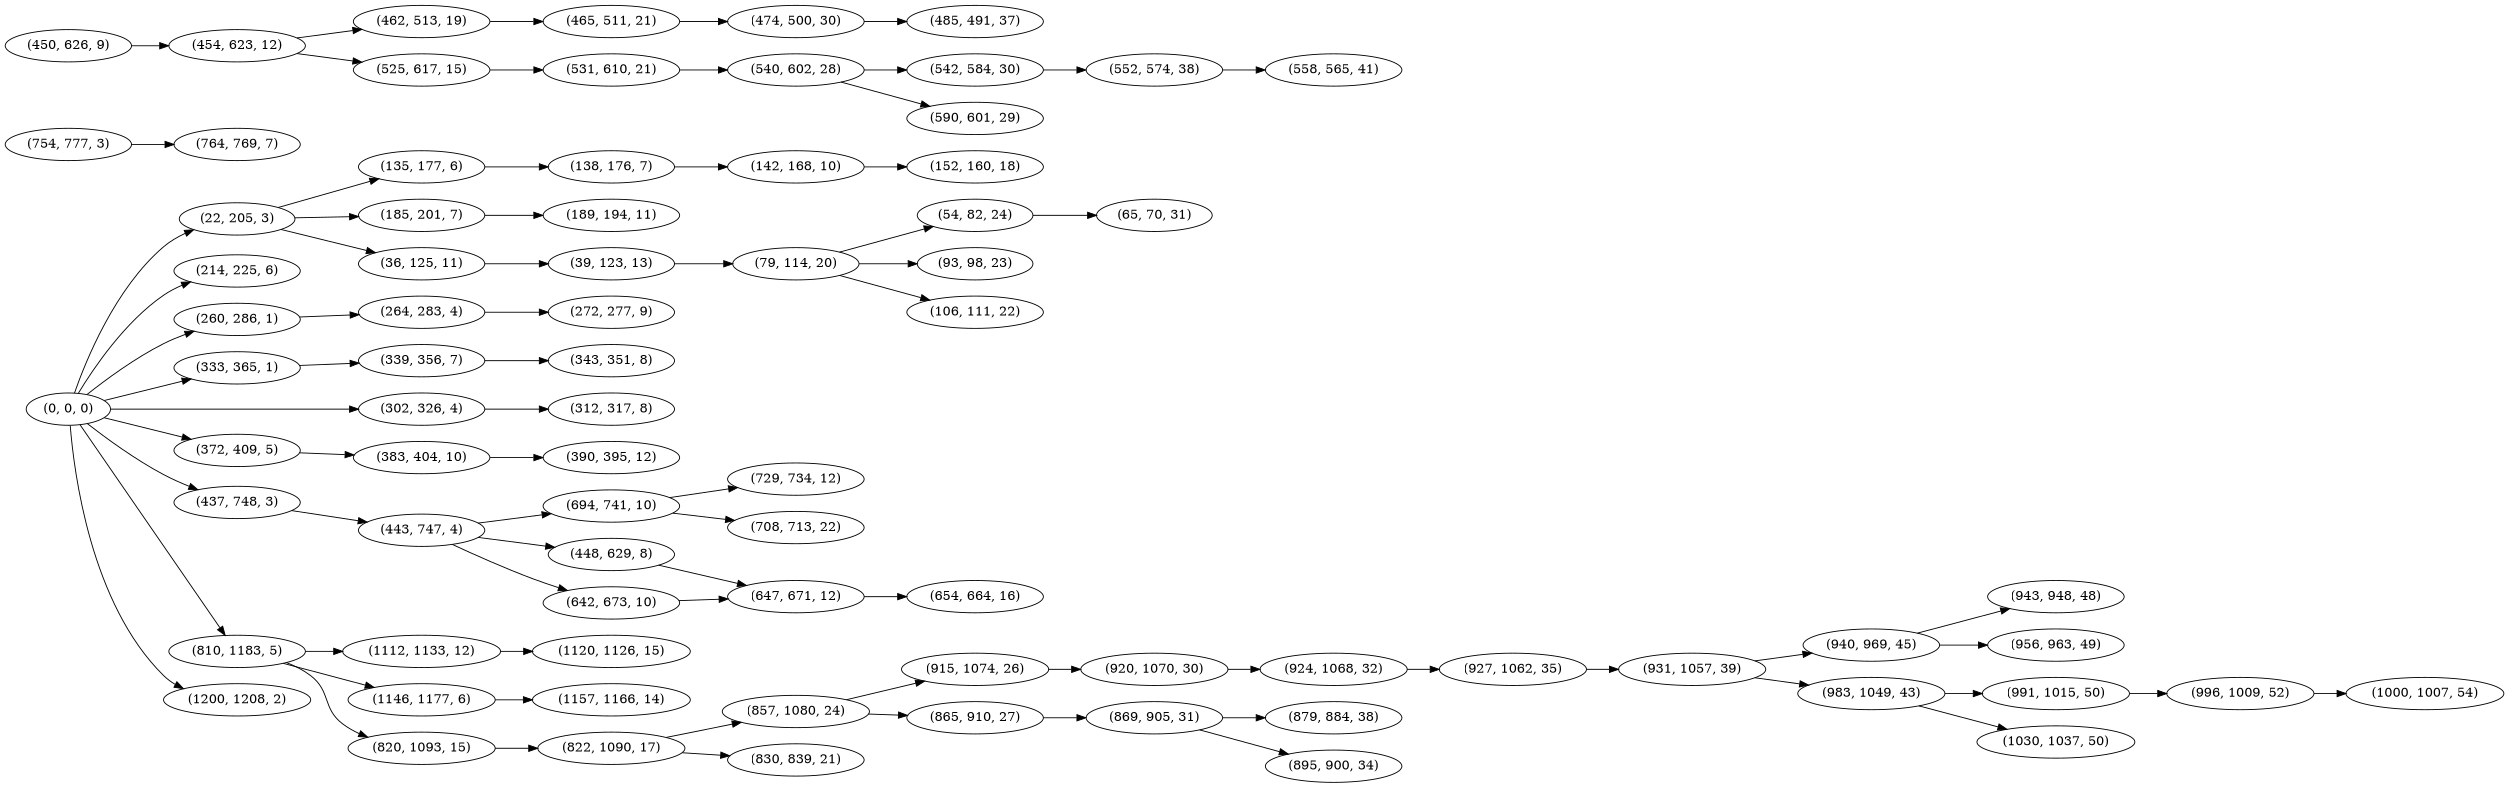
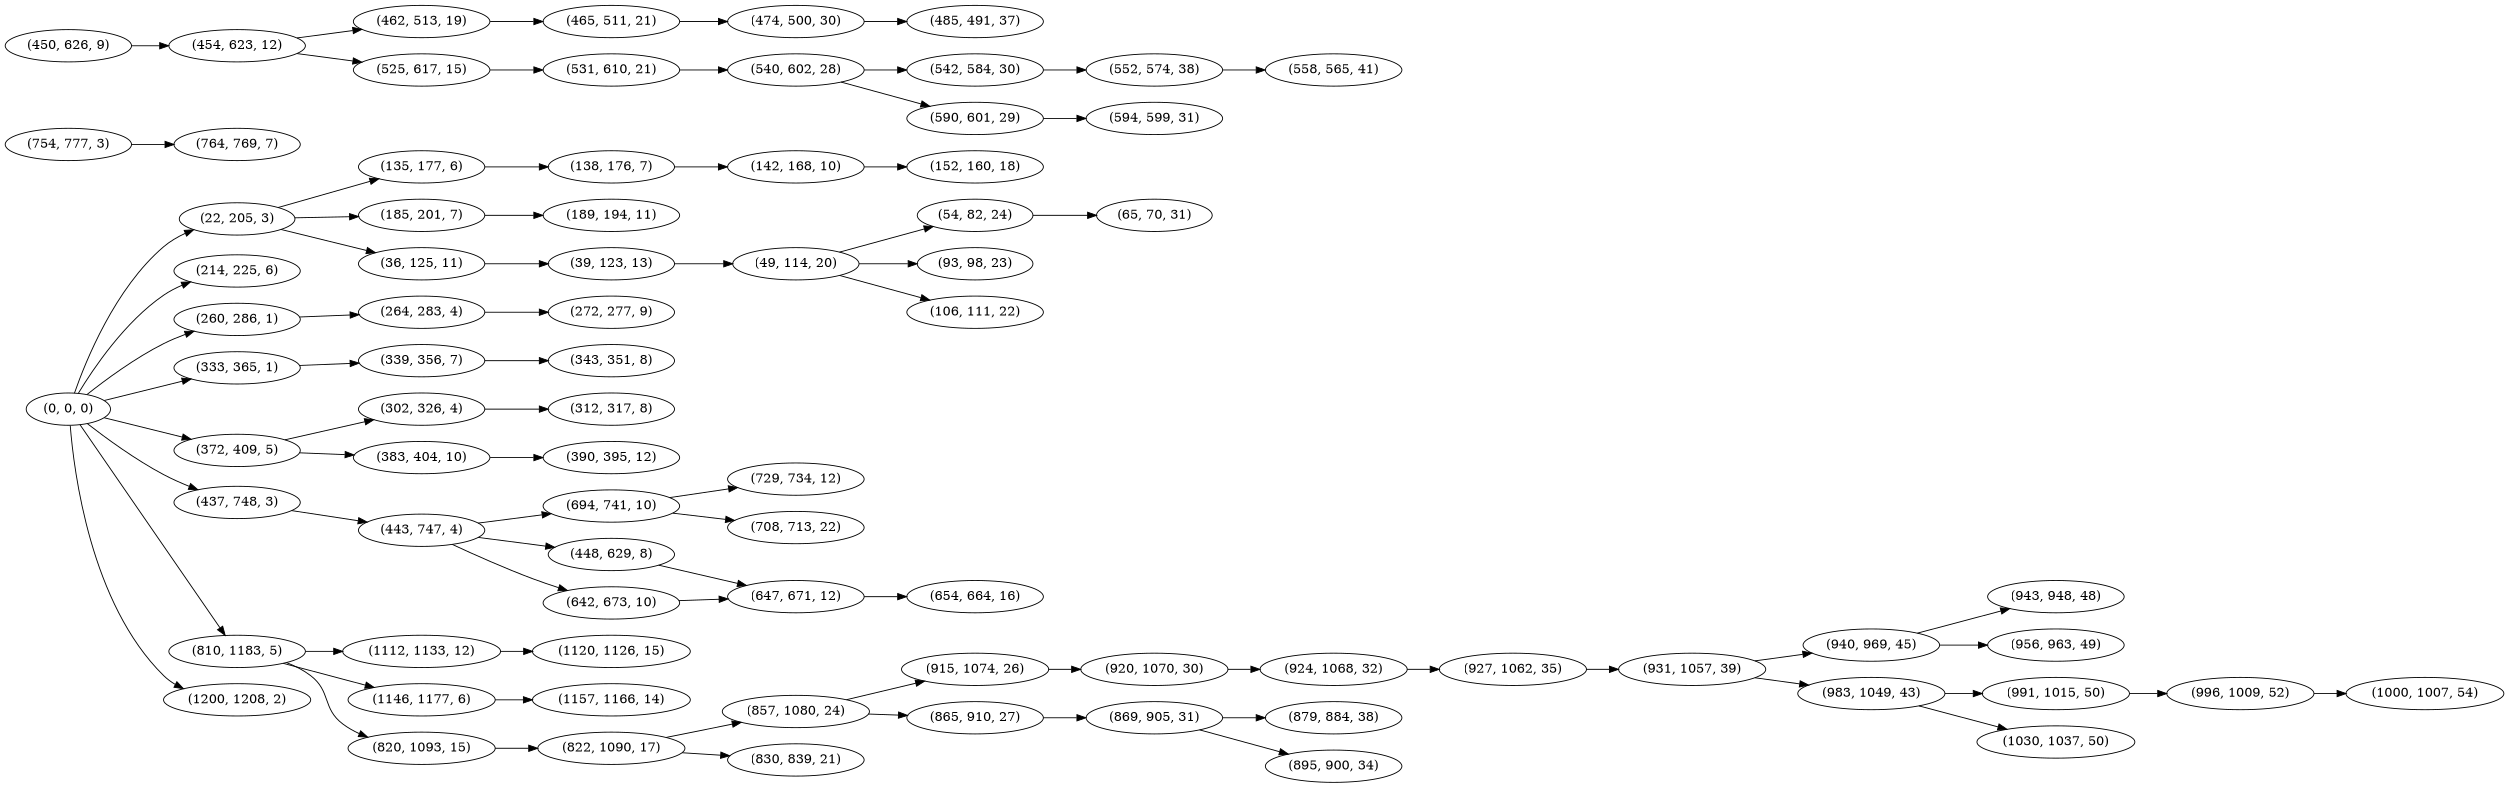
node "(594, 599, 31)": added
node "(79, 114, 20)": label "(79, 114, 20)" -> "(49, 114, 20)"
edge "(0, 0, 0)" -> "(302, 326, 4)": now "(372, 409, 5)" -> "(302, 326, 4)"
